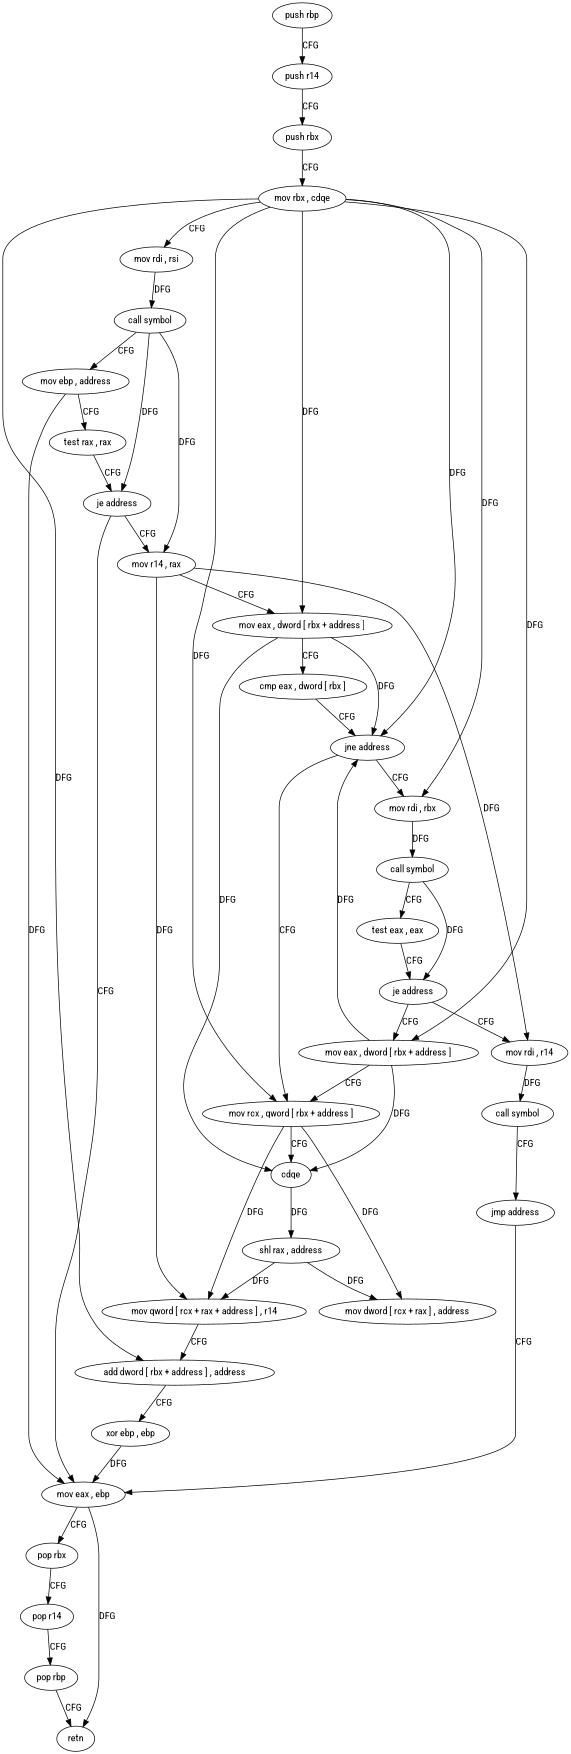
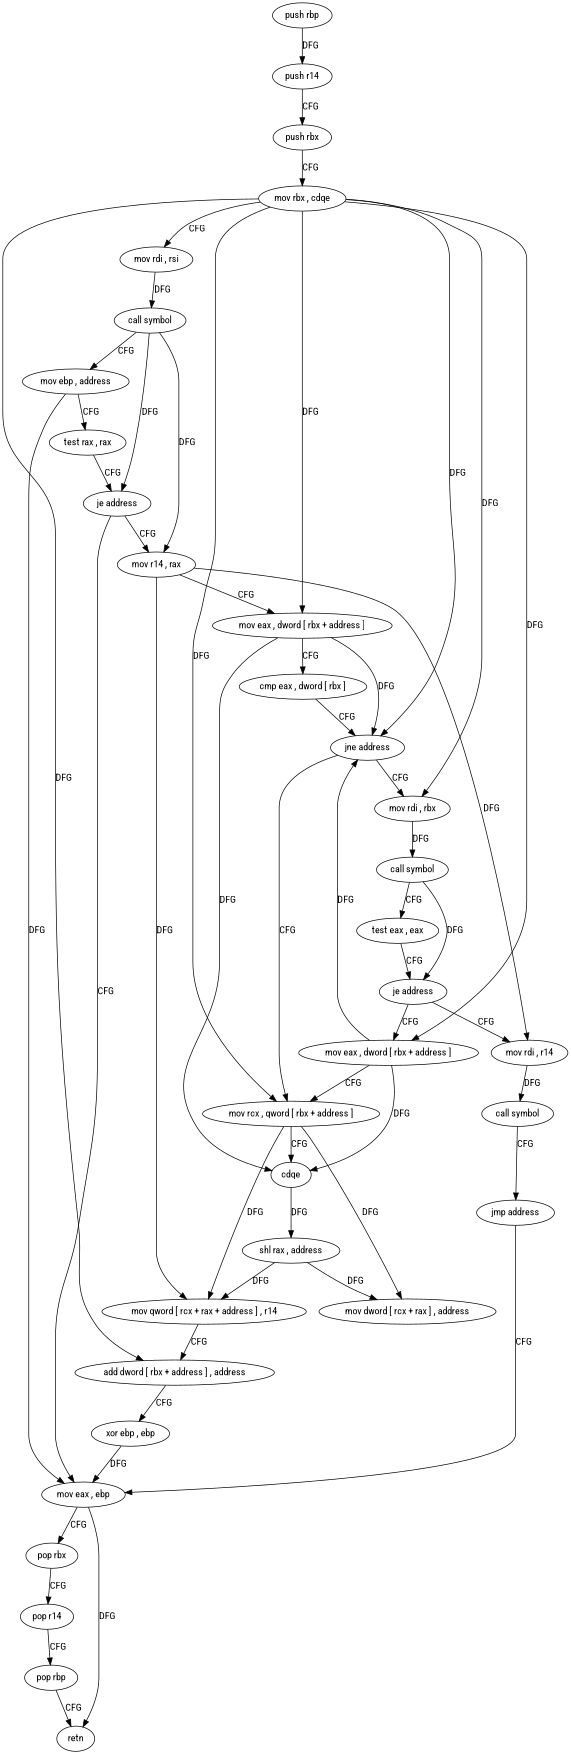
edge "push rbp" -> "push r14": label "CFG" -> "DFG"
